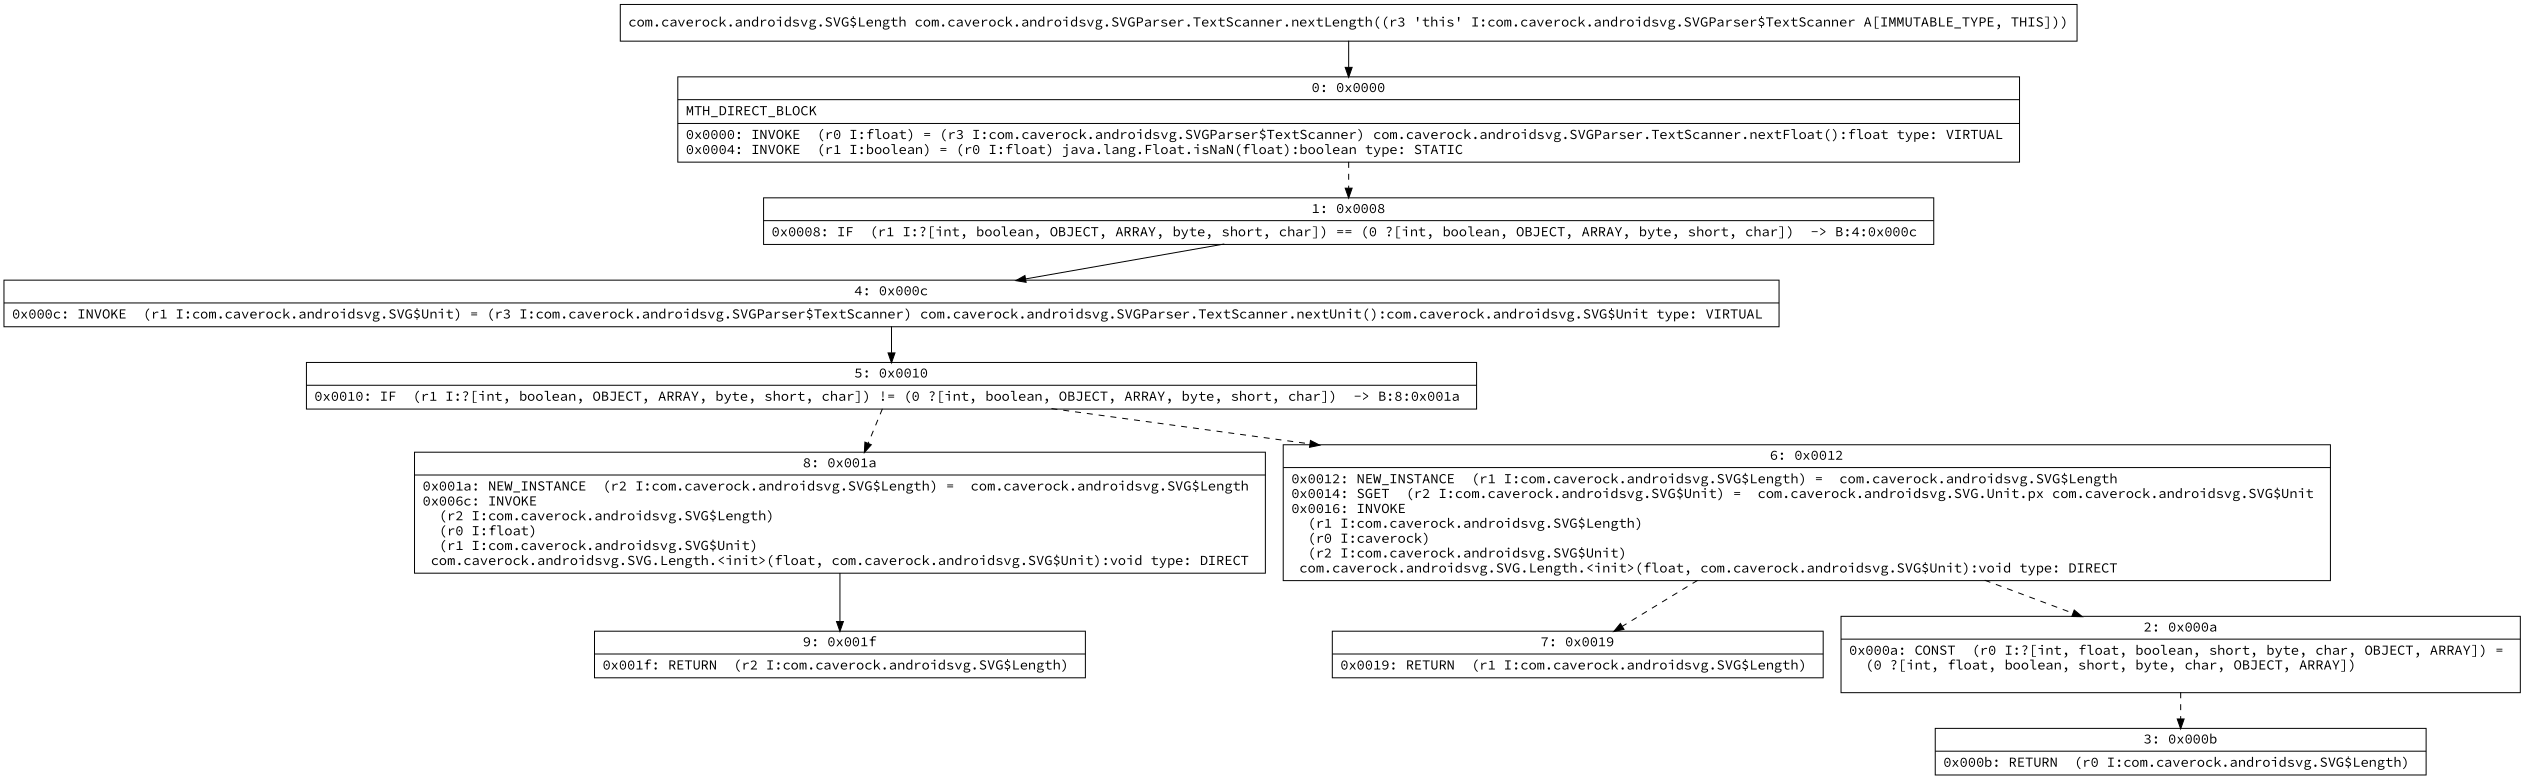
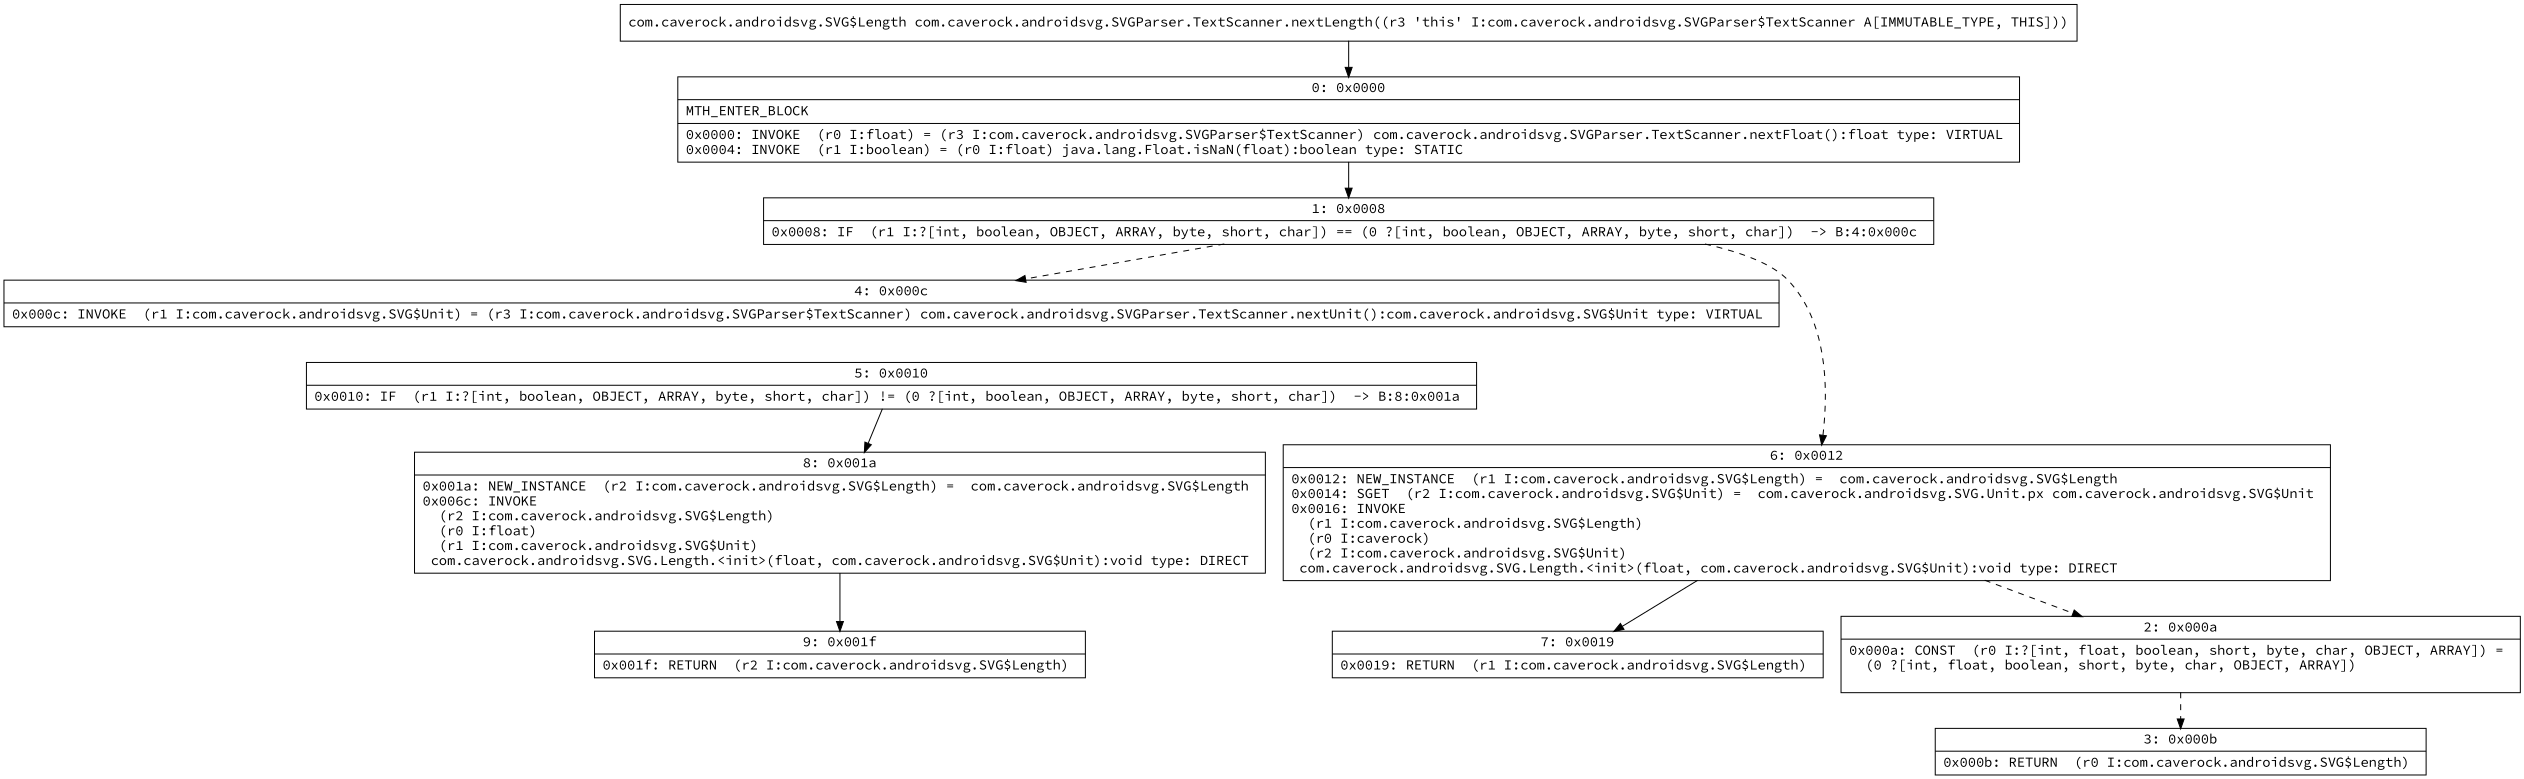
node "0: 0x0000": text "MTH_DIRECT_BLOCK" -> "MTH_ENTER_BLOCK"
edge "0: 0x0000" -> "1: 0x0008": style dashed -> solid
edge "1: 0x0008" -> "4: 0x000c": style solid -> dashed
edge "4: 0x000c" -> "5: 0x0010": removed
edge "5: 0x0010" -> "8: 0x001a": style dashed -> solid
edge "5: 0x0010" -> "6: 0x0012": now "1: 0x0008" -> "6: 0x0012"
edge "6: 0x0012" -> "7: 0x0019": style dashed -> solid
